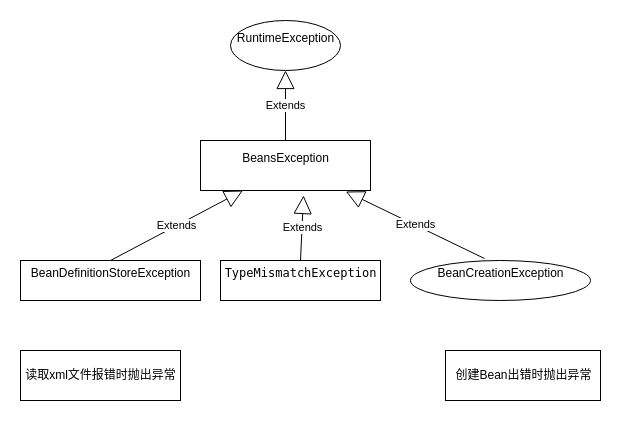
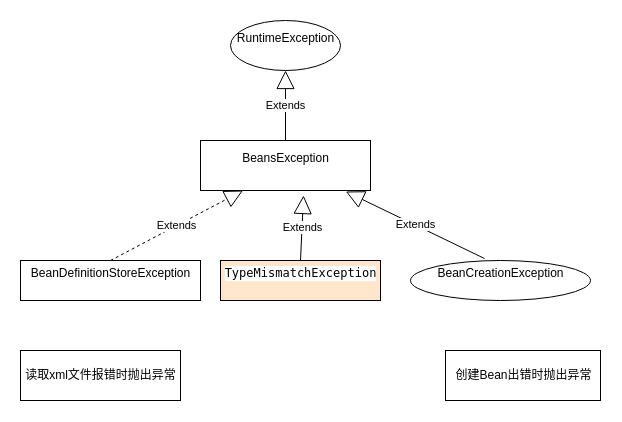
edge "BeanDefinitionStoreException" -> "BeansException": style solid -> dashed
node "TypeMismatchException": fillcolor #ffffff -> #ffe6cc
